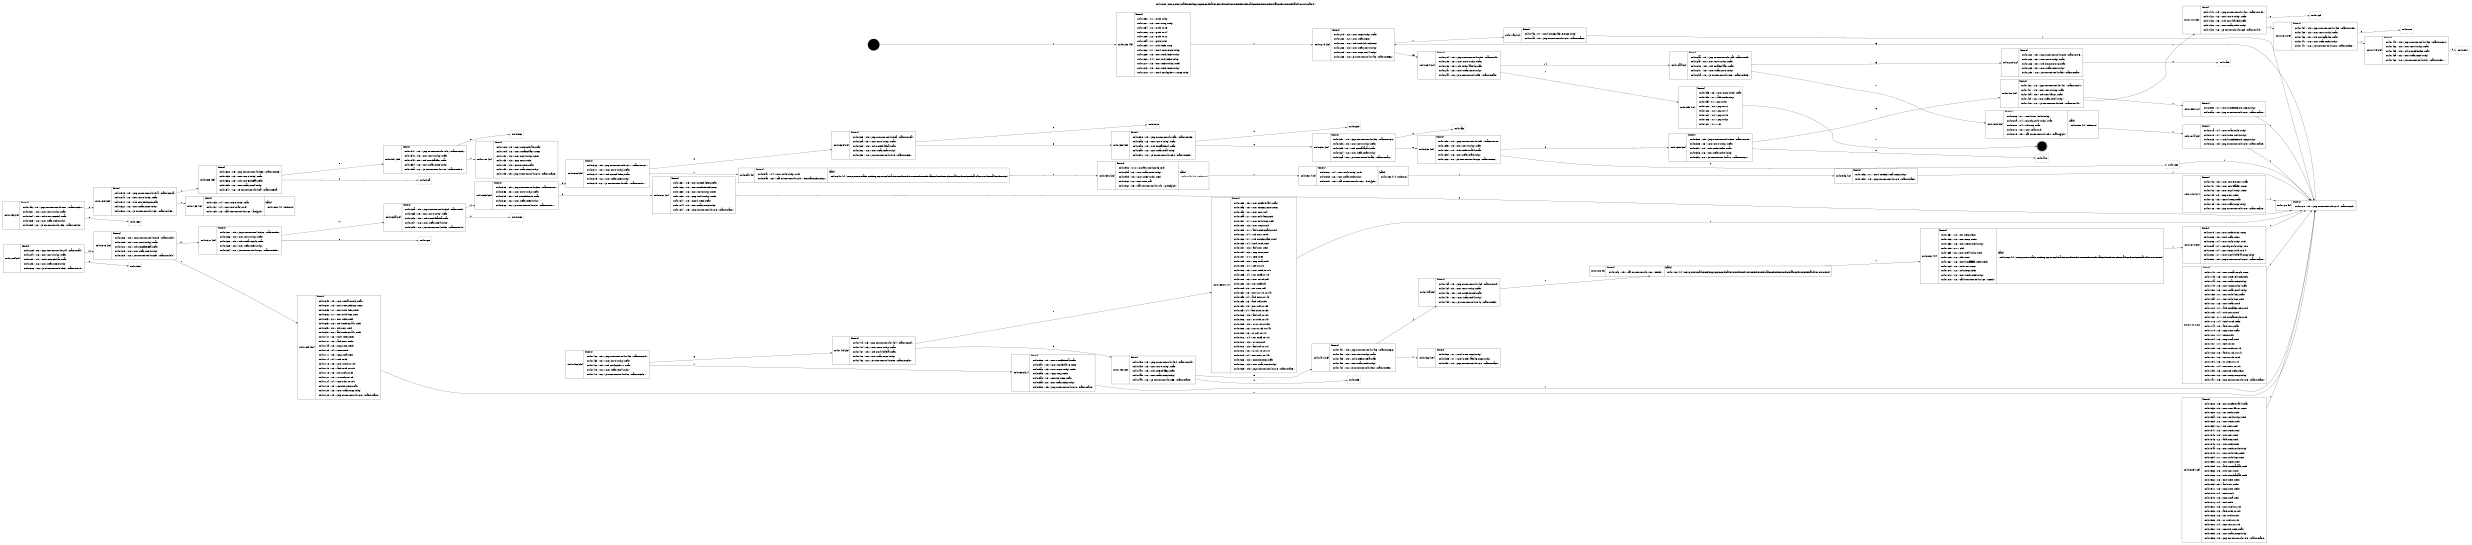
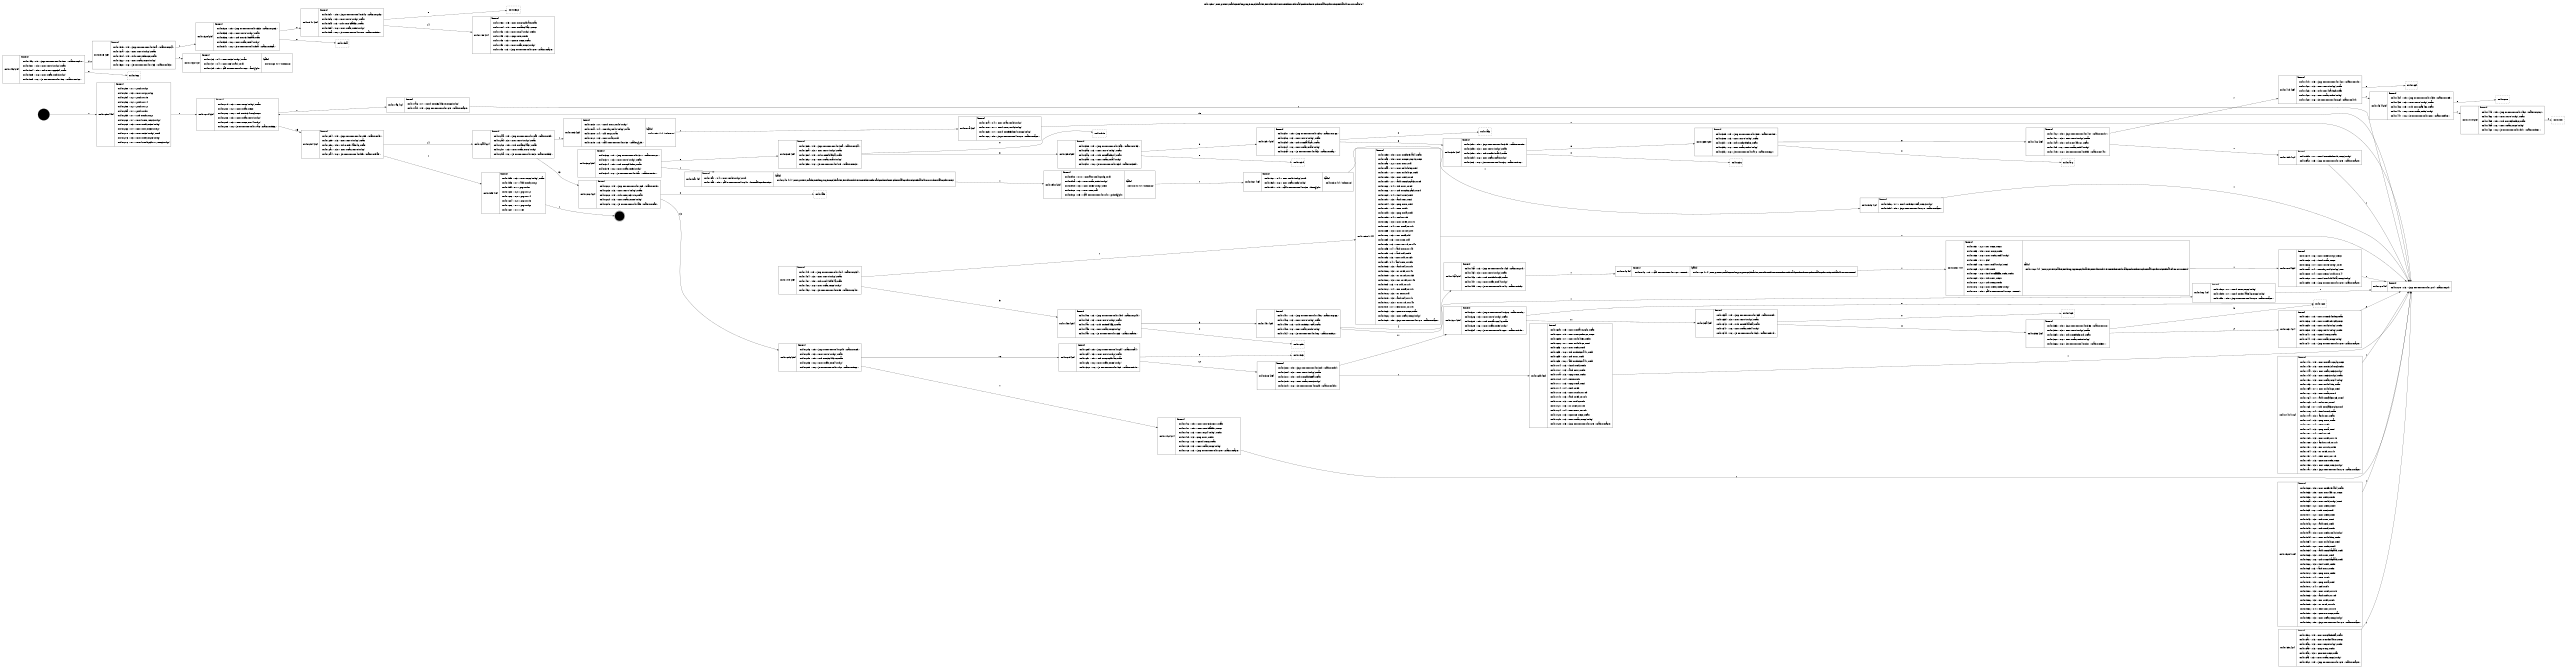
edge "0x401547 [25]" -> "0x4017e8 [27]": label " 1" -> " 14"
edge "0x401c3c" -> "0x401c7e [5]": now "0x401be2 [19]" -> "0x401c7e [5]"
edge "0x401353 [25]" -> "0x40136c [25]": now "0x401353 [25]" -> "0x401c20"
node "0x4012d6 [25]": added
node "0x401466 [25]": removed
